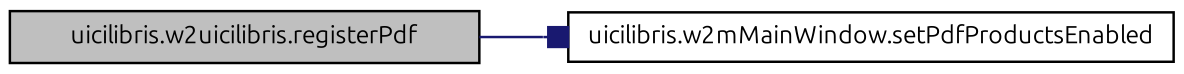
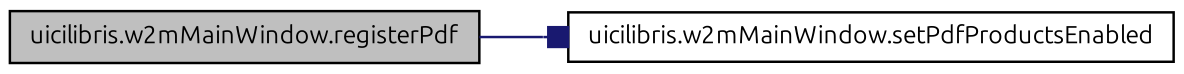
node "uicilibris.w2uicilibris.registerPdf": label "uicilibris.w2uicilibris.registerPdf" -> "uicilibris.w2mMainWindow.registerPdf"
